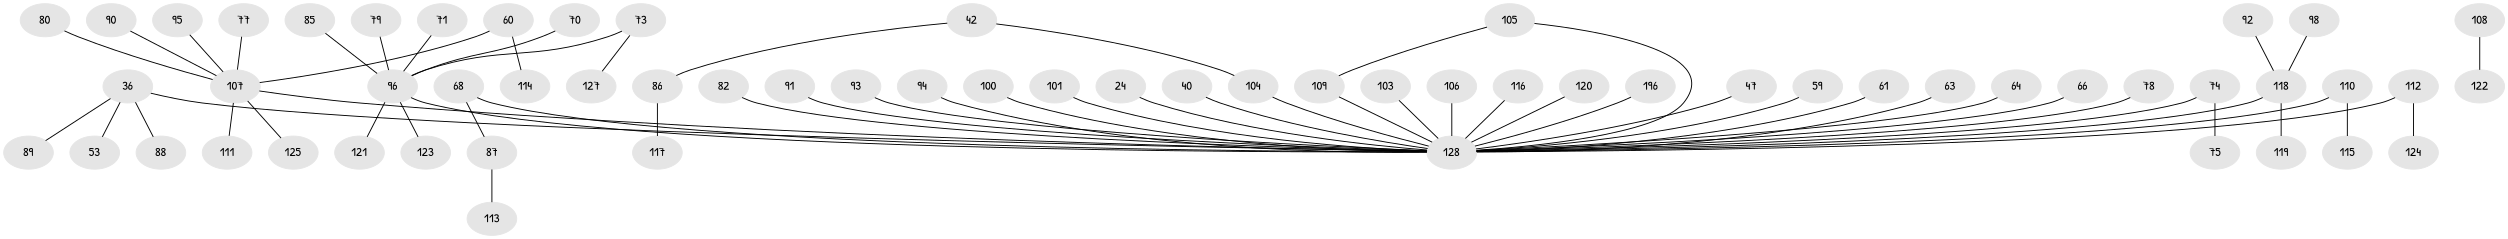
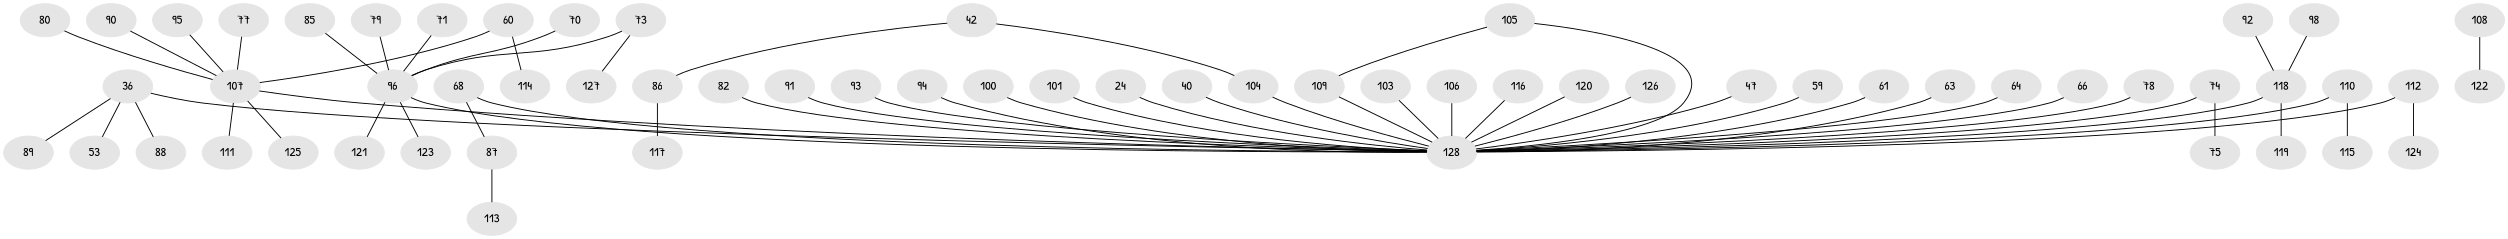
node "196": label "196" -> "126"
